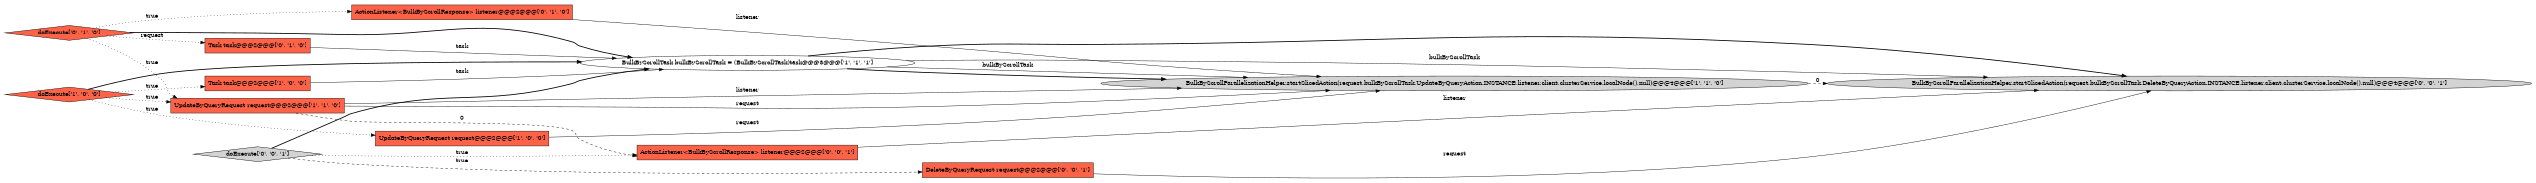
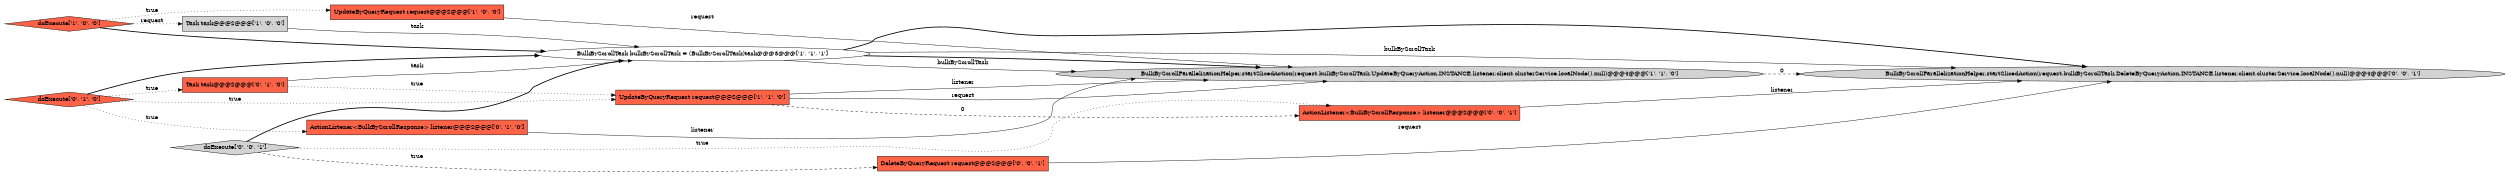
edge "doExecute['0', '1', '0']" -> "Task task@@@2@@@['0', '1', '0']": label "request" -> "true"
node "Task task@@@2@@@['1', '0', '0']": fillcolor tomato -> lightgray
edge "doExecute['1', '0', '0']" -> "Task task@@@2@@@['1', '0', '0']": label "true" -> "request"
edge "doExecute['1', '0', '0']" -> "UpdateByQueryRequest request@@@2@@@['1', '1', '0']": now "Task task@@@2@@@['0', '1', '0']" -> "UpdateByQueryRequest request@@@2@@@['1', '1', '0']"
